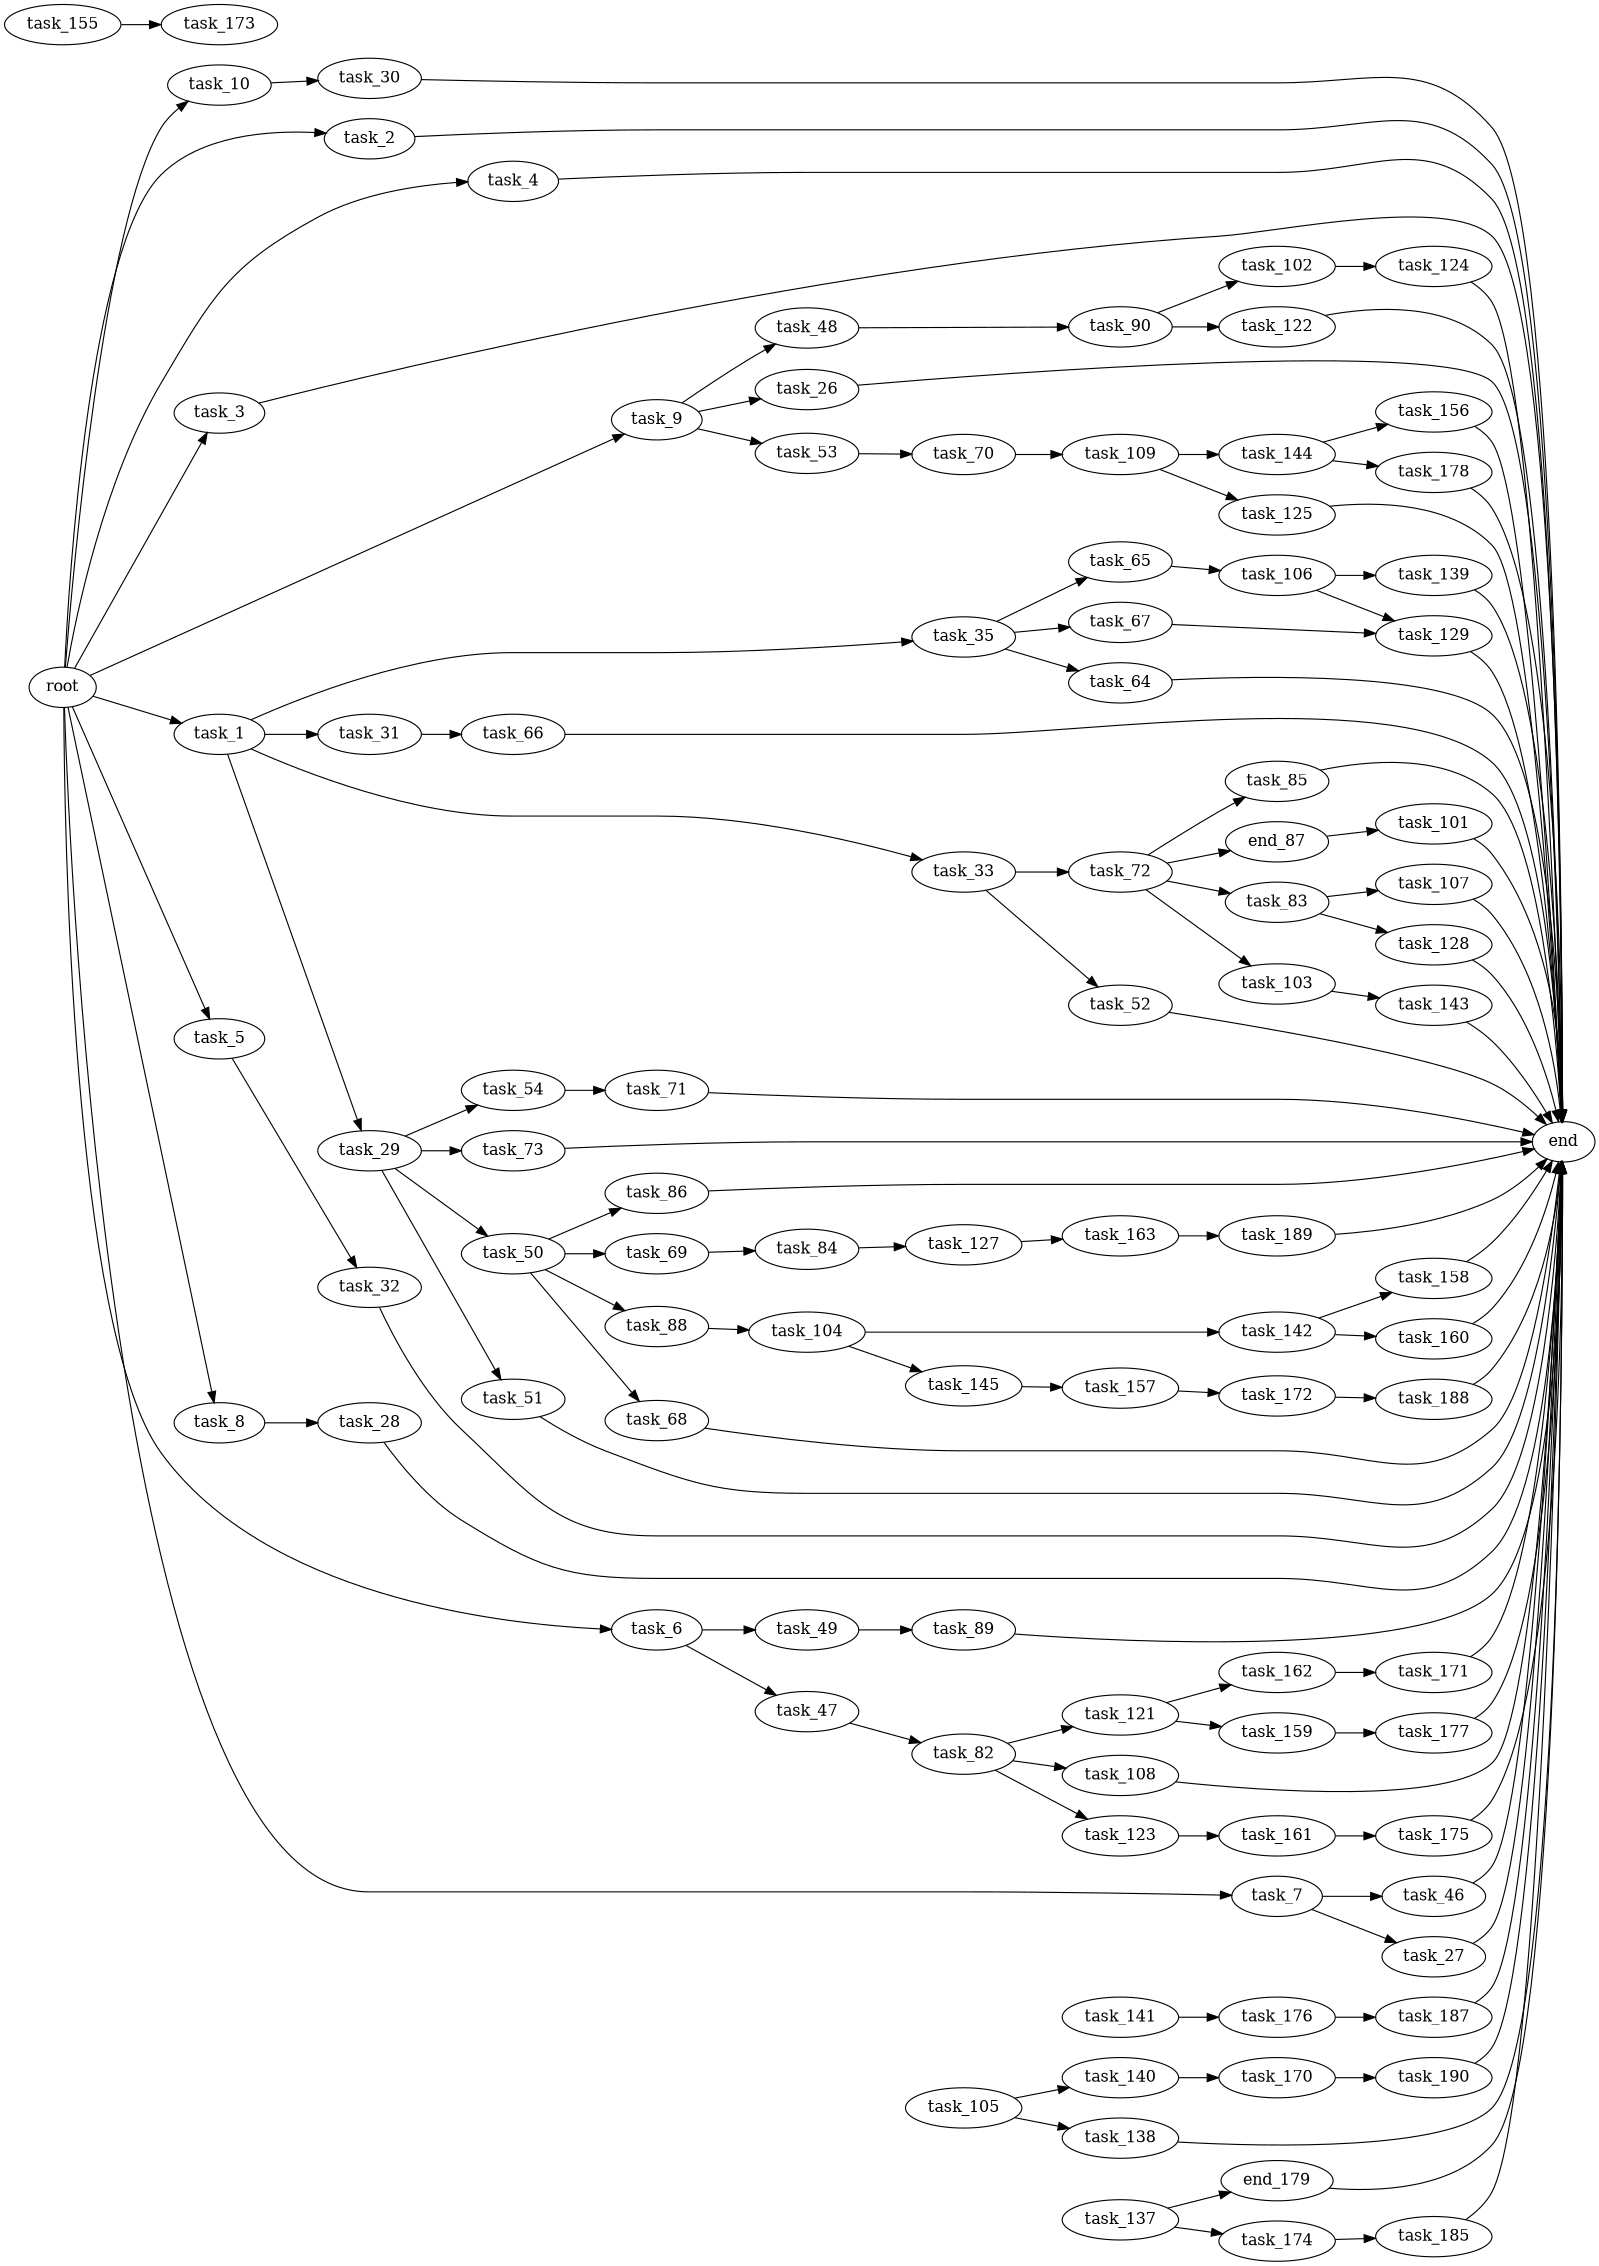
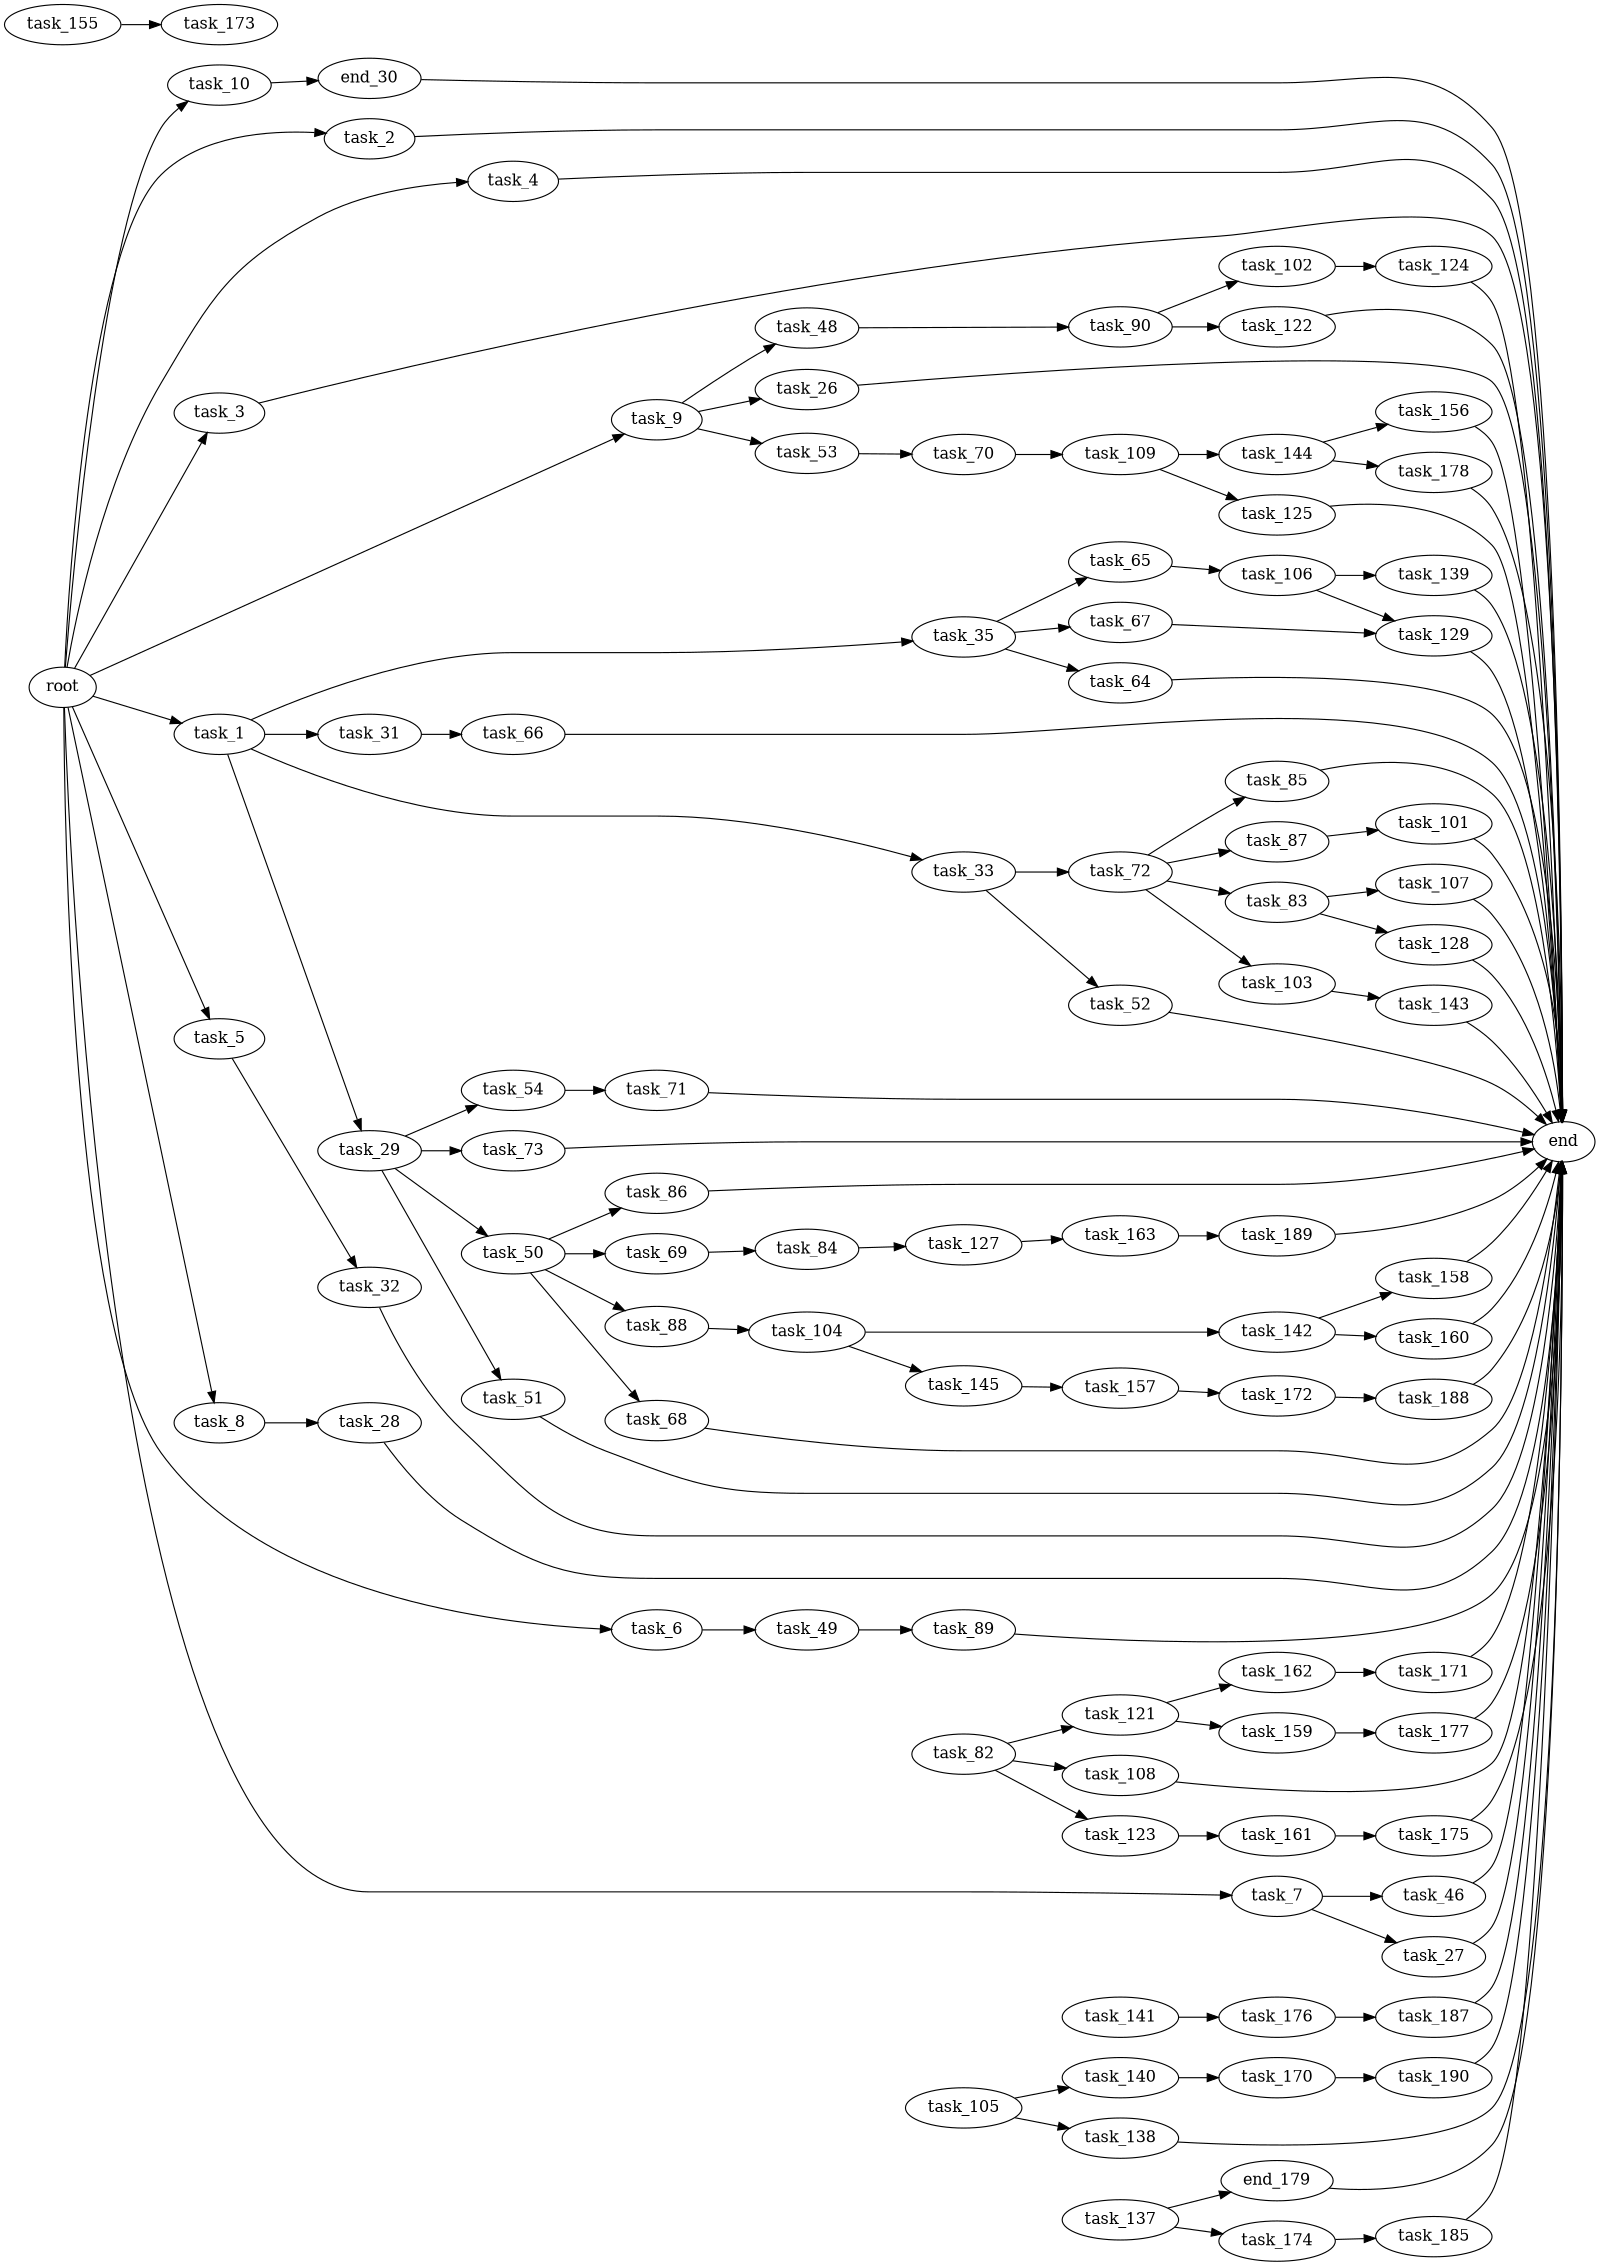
node "task_30": label "task_30" -> "end_30"
node "end_87": label "end_87" -> "task_87"
node "task_47": removed
